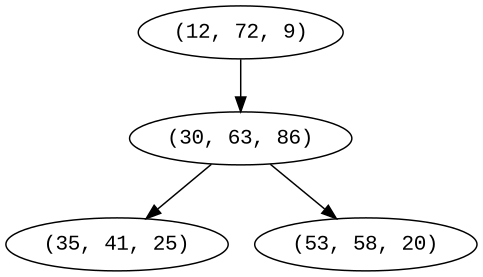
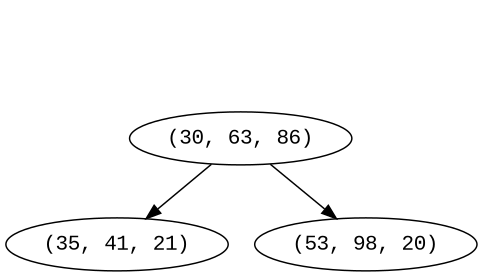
node "(12, 72, 9)": removed
node "(35, 41, 25)": label "(35, 41, 25)" -> "(35, 41, 21)"
node "(53, 58, 20)": label "(53, 58, 20)" -> "(53, 98, 20)"
